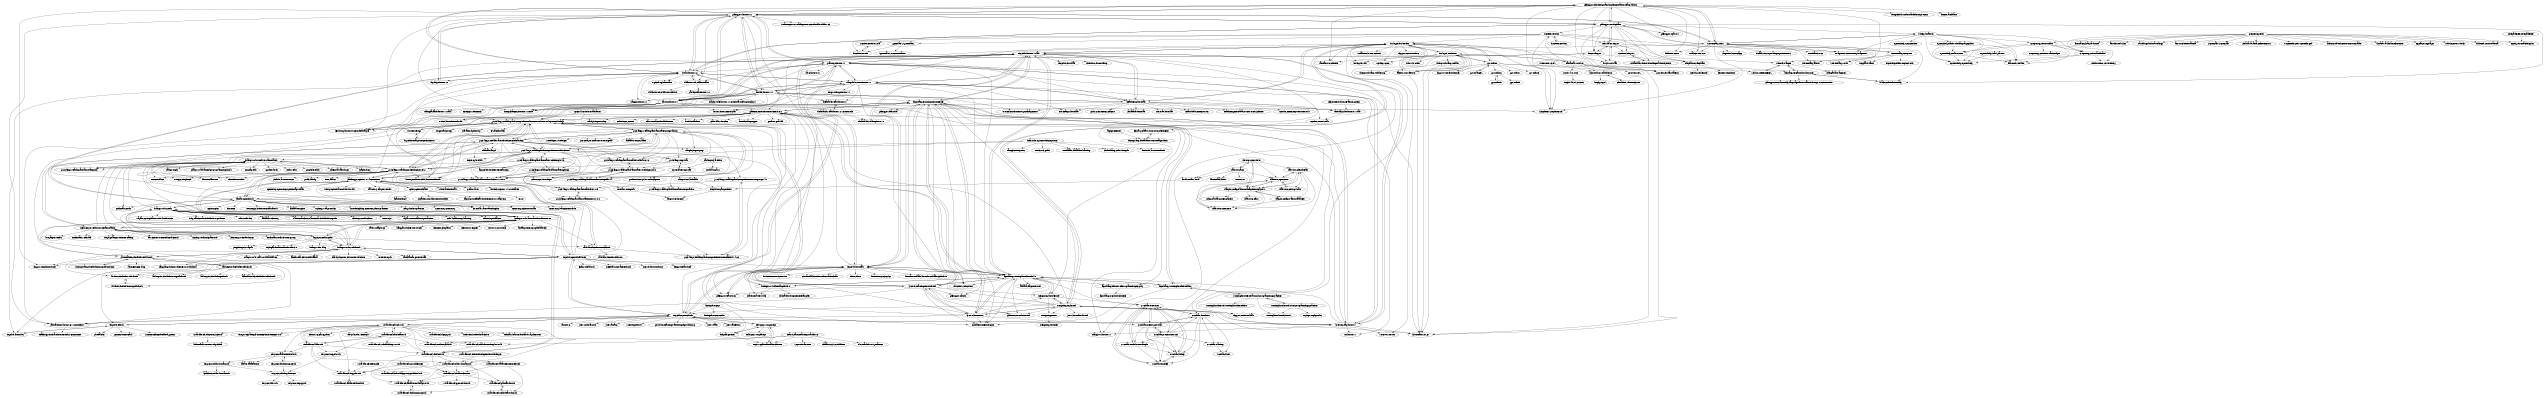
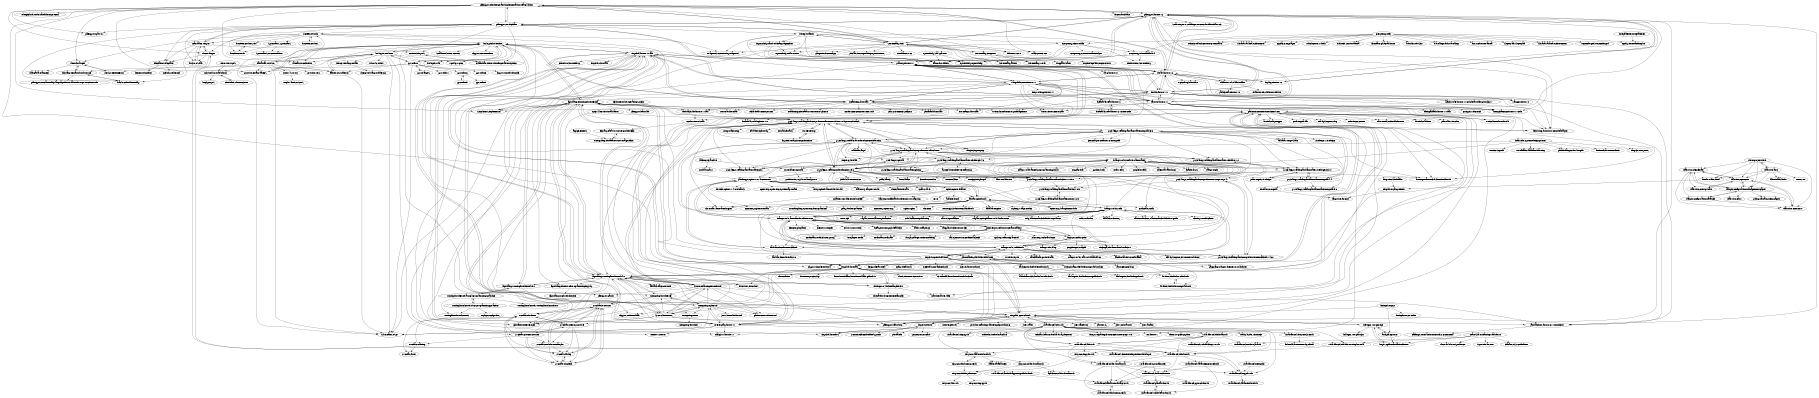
node "Dynesshely/Competition": removed
edge "ljrcore/linuxmooc" -> "yifengyou/learn-kvm": added
